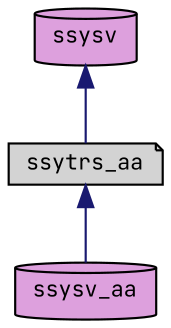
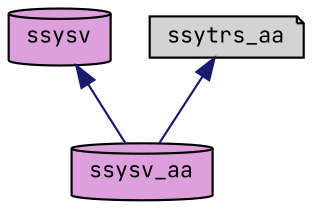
edge "ssytrs_aa" -> "ssysv": now "ssysv_aa" -> "ssysv"
